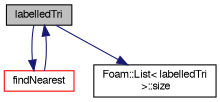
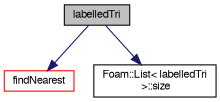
edge "findNearest" -> "labelledTri": removed
